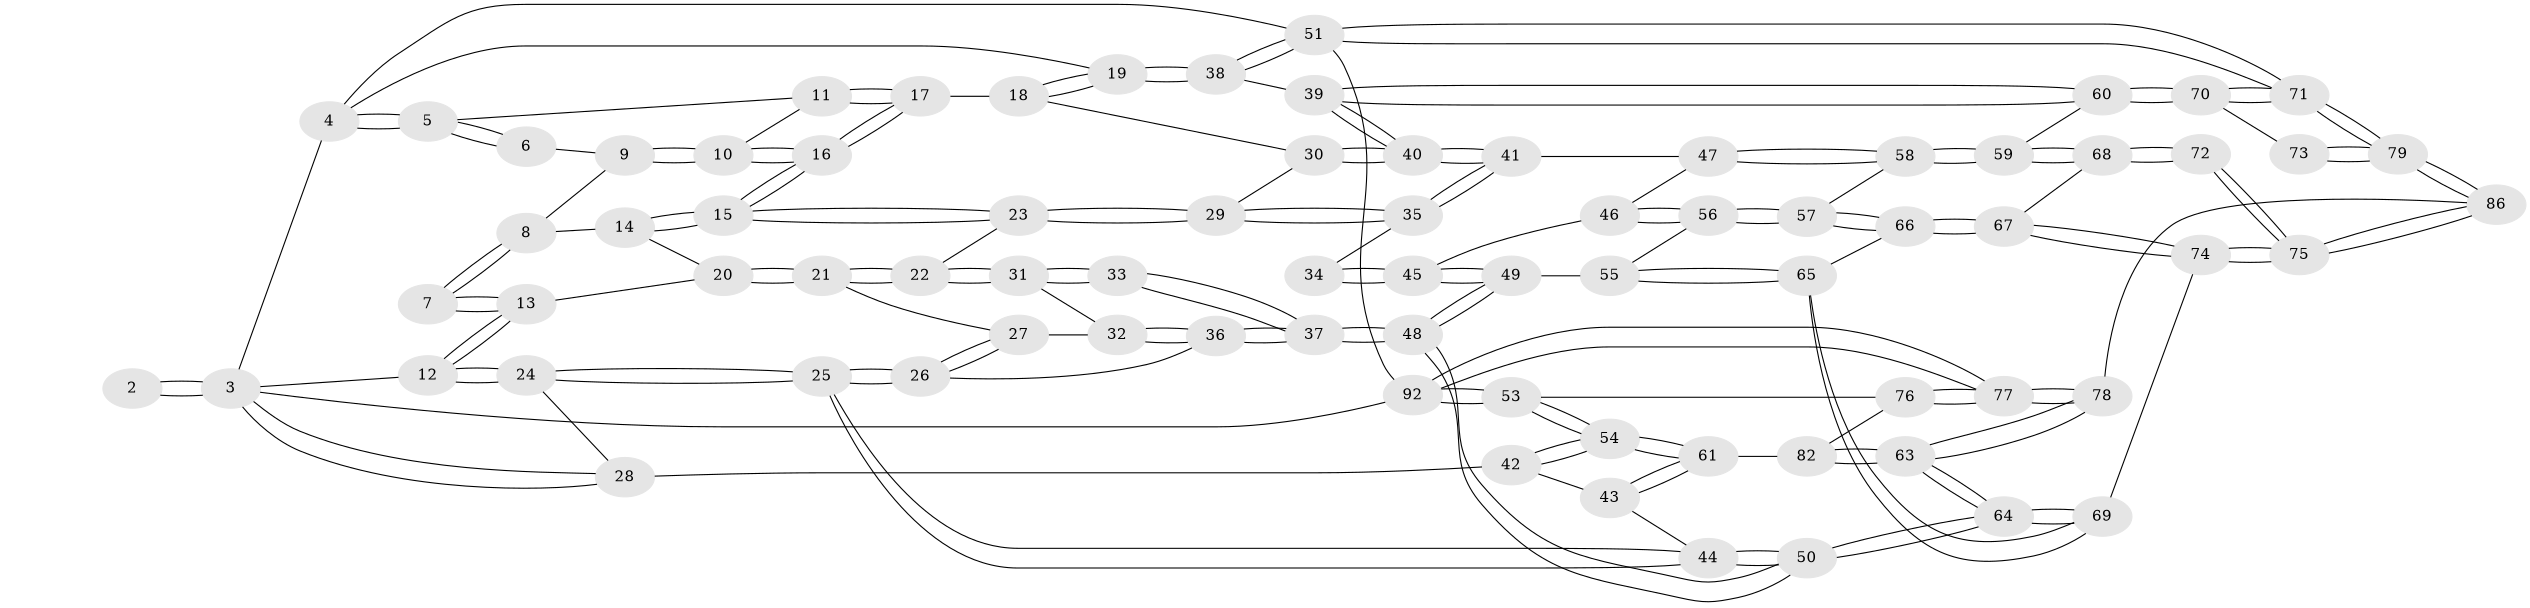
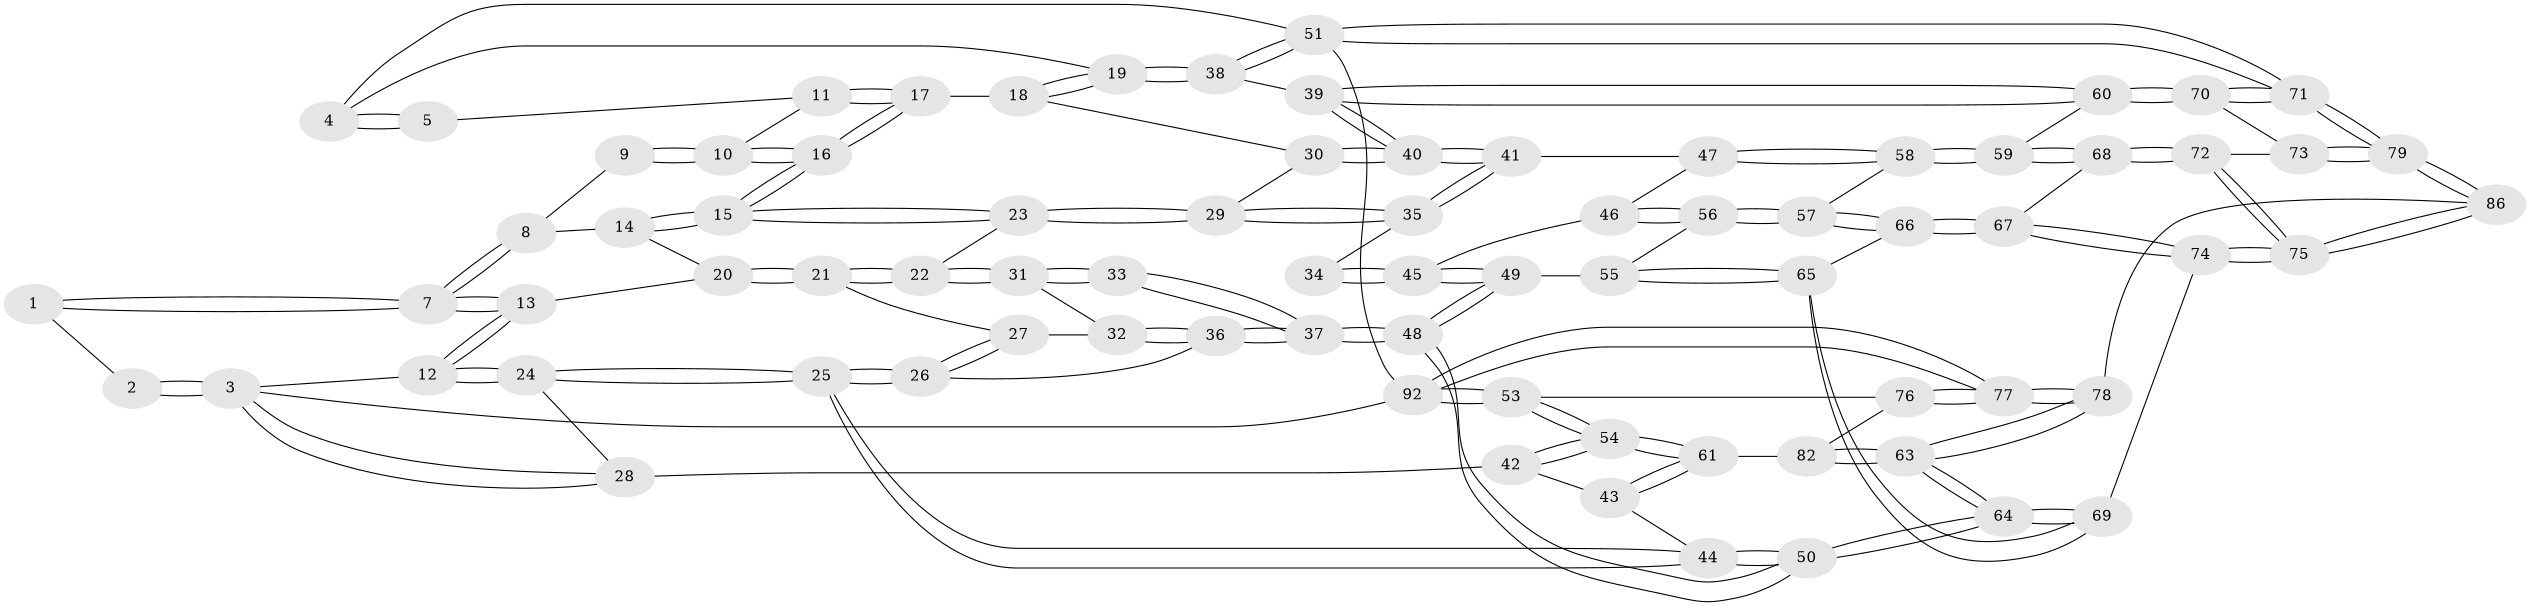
node "6": removed
edge "72" -- "73": added
edge "4" -- "3": removed
node "1": added
